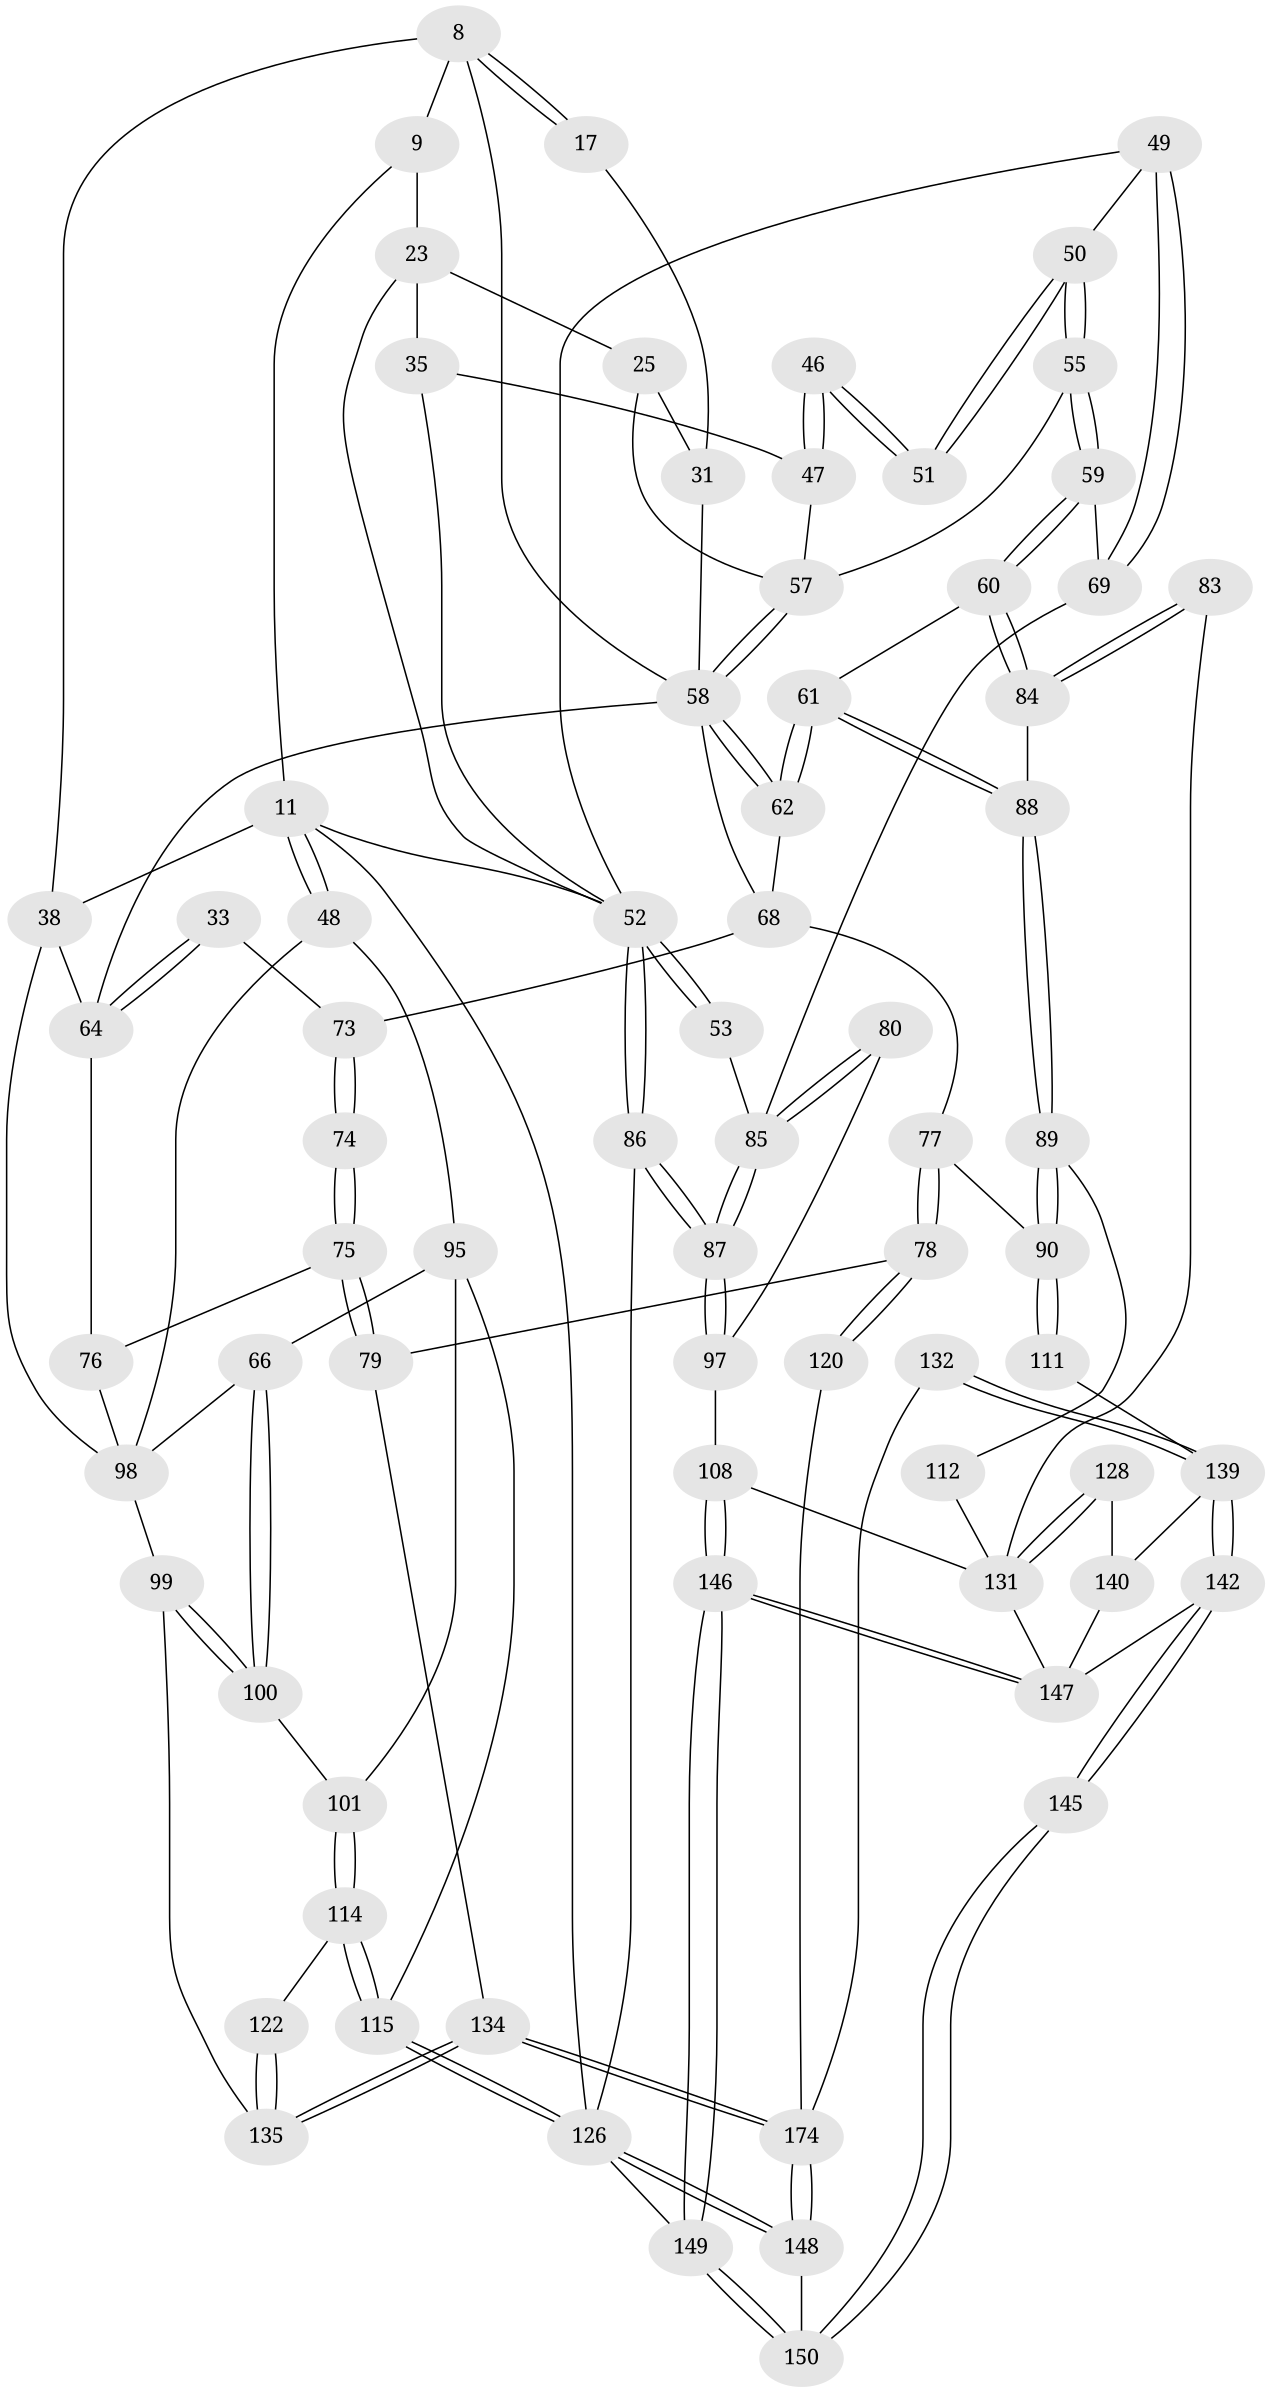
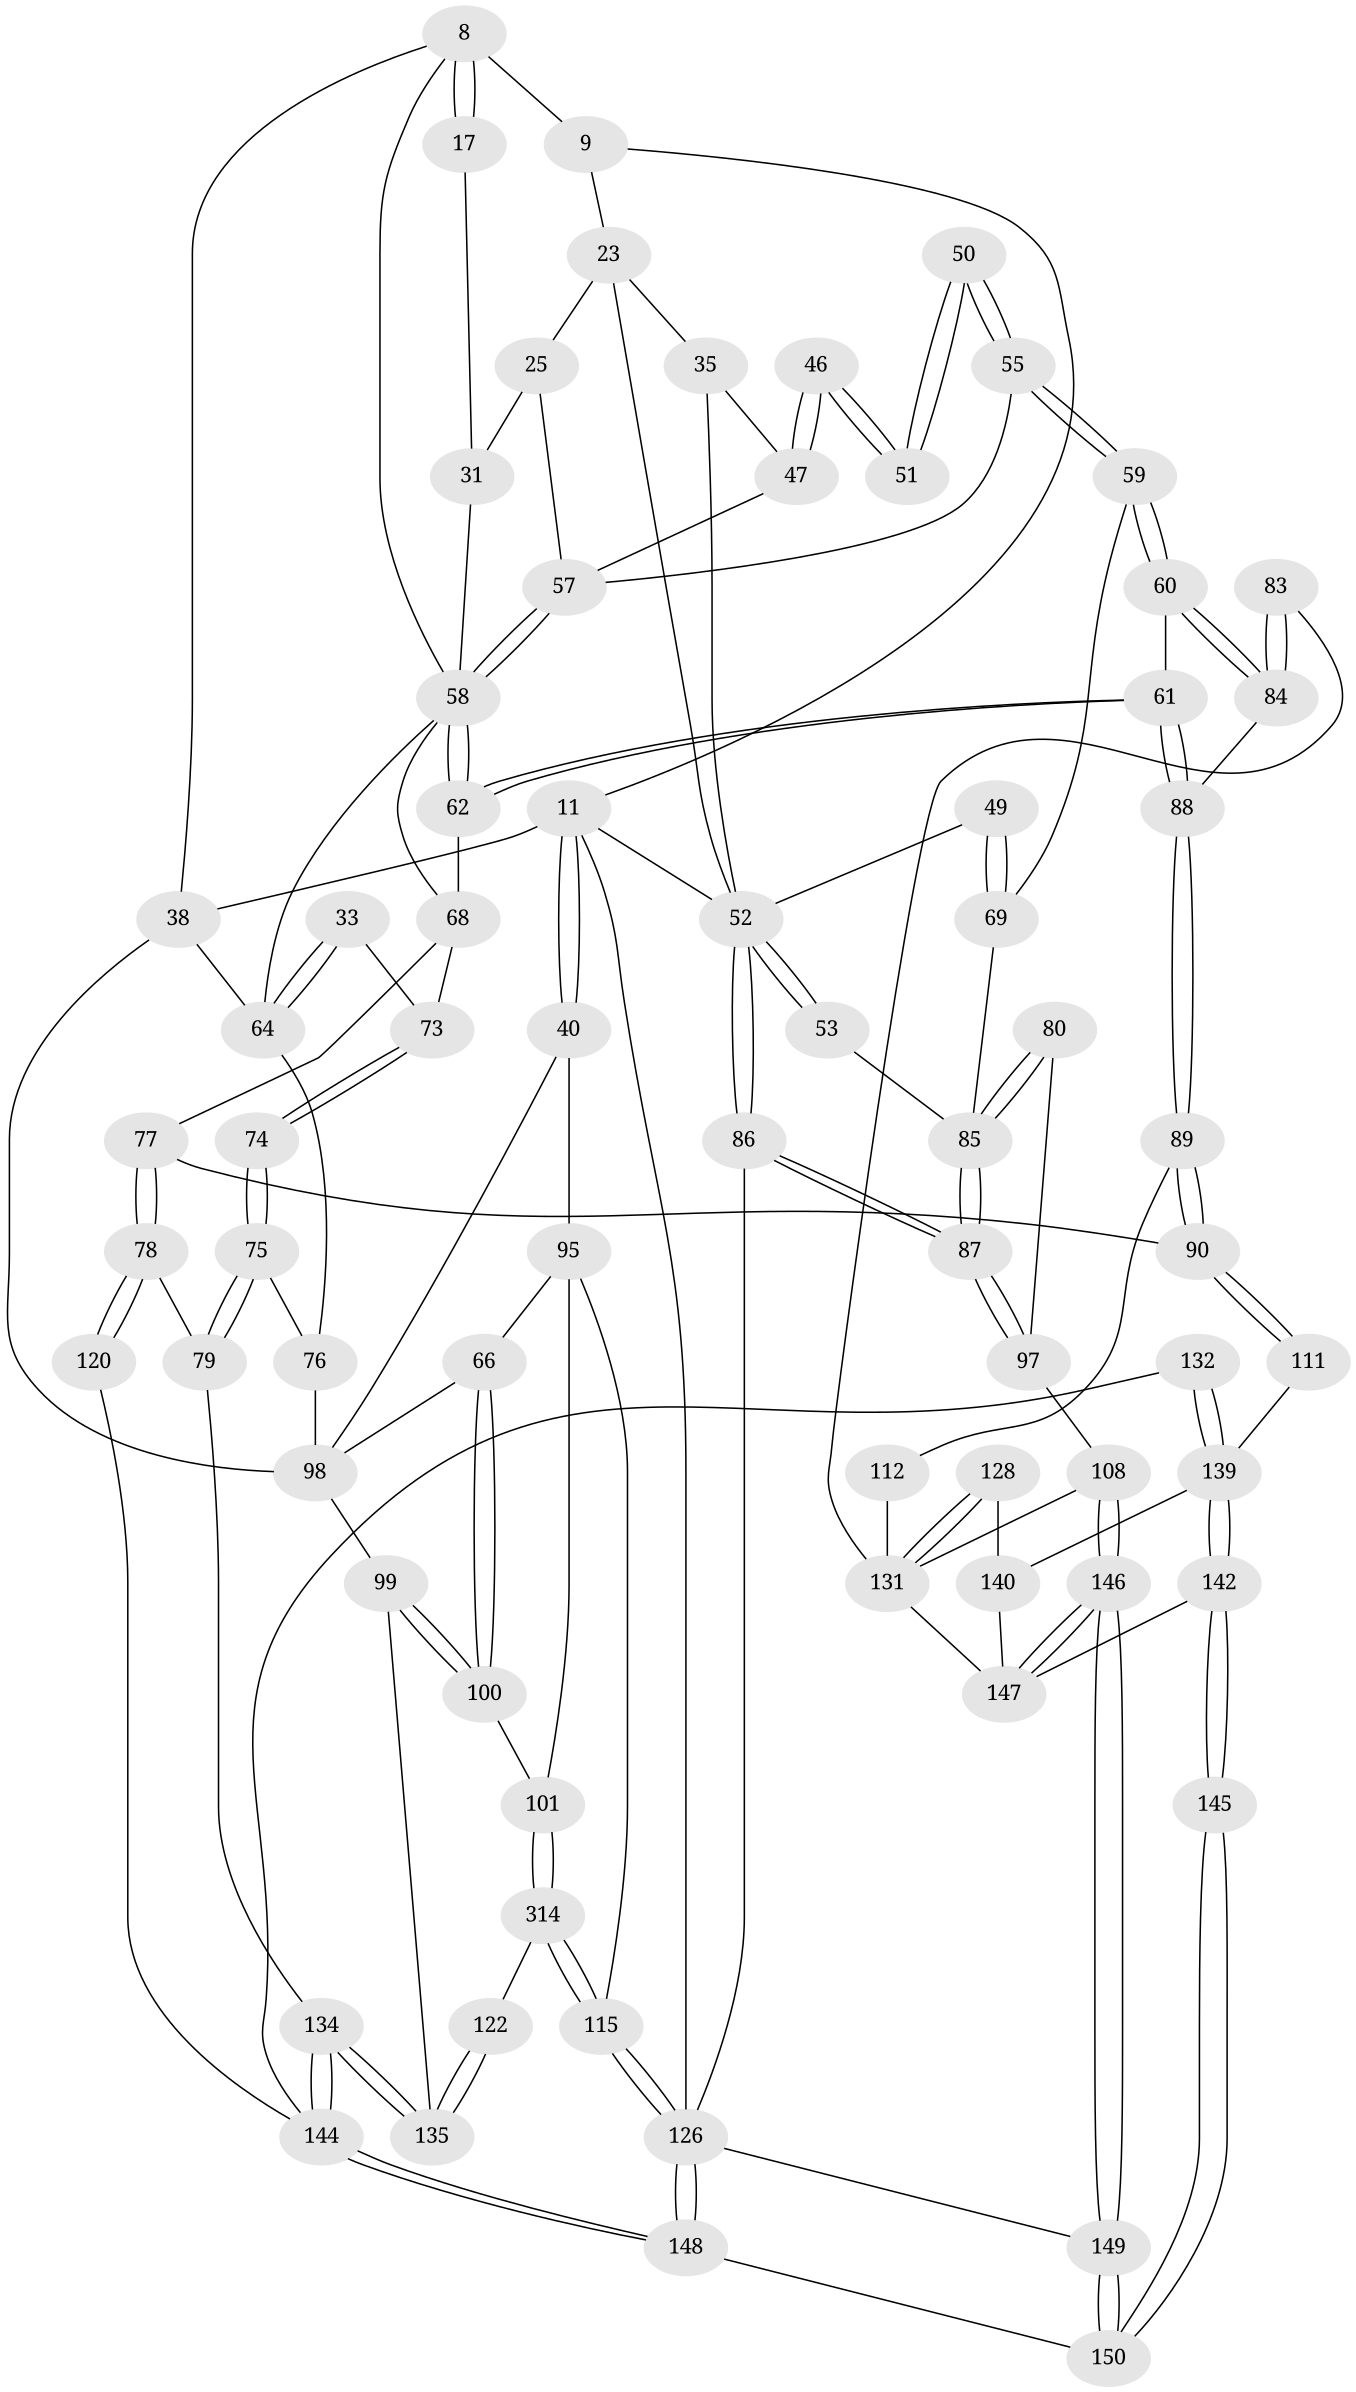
edge "49" -- "50": removed
node "48": label "48" -> "40"
node "114": label "114" -> "314"
node "174": label "174" -> "144"
